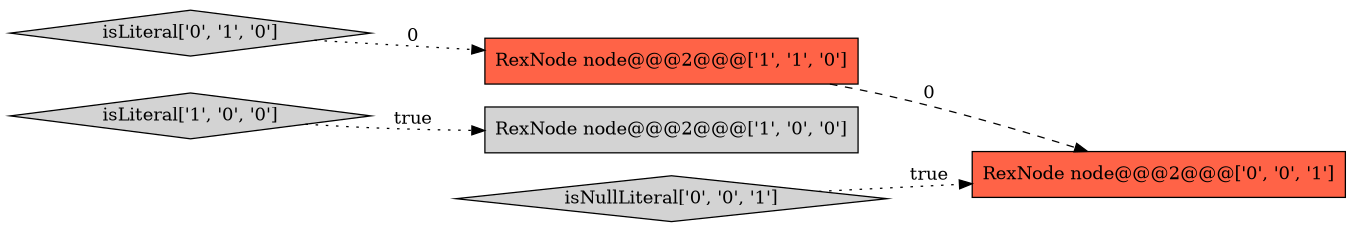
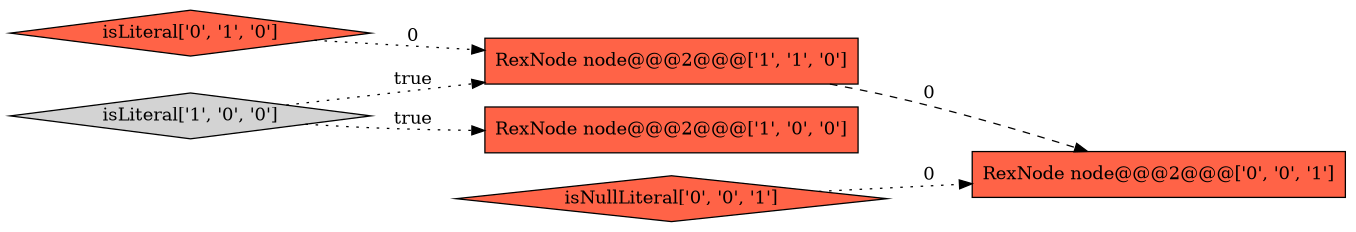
node "isLiteral['0', '1', '0']": fillcolor lightgray -> tomato
edge "isLiteral['1', '0', '0']" -> "RexNode node@@@2@@@['1', '1', '0']": added, label "true"
node "RexNode node@@@2@@@['1', '0', '0']": fillcolor lightgray -> tomato
edge "isNullLiteral['0', '0', '1']" -> "RexNode node@@@2@@@['0', '0', '1']": label "true" -> "0"
node "isNullLiteral['0', '0', '1']": fillcolor lightgray -> tomato
